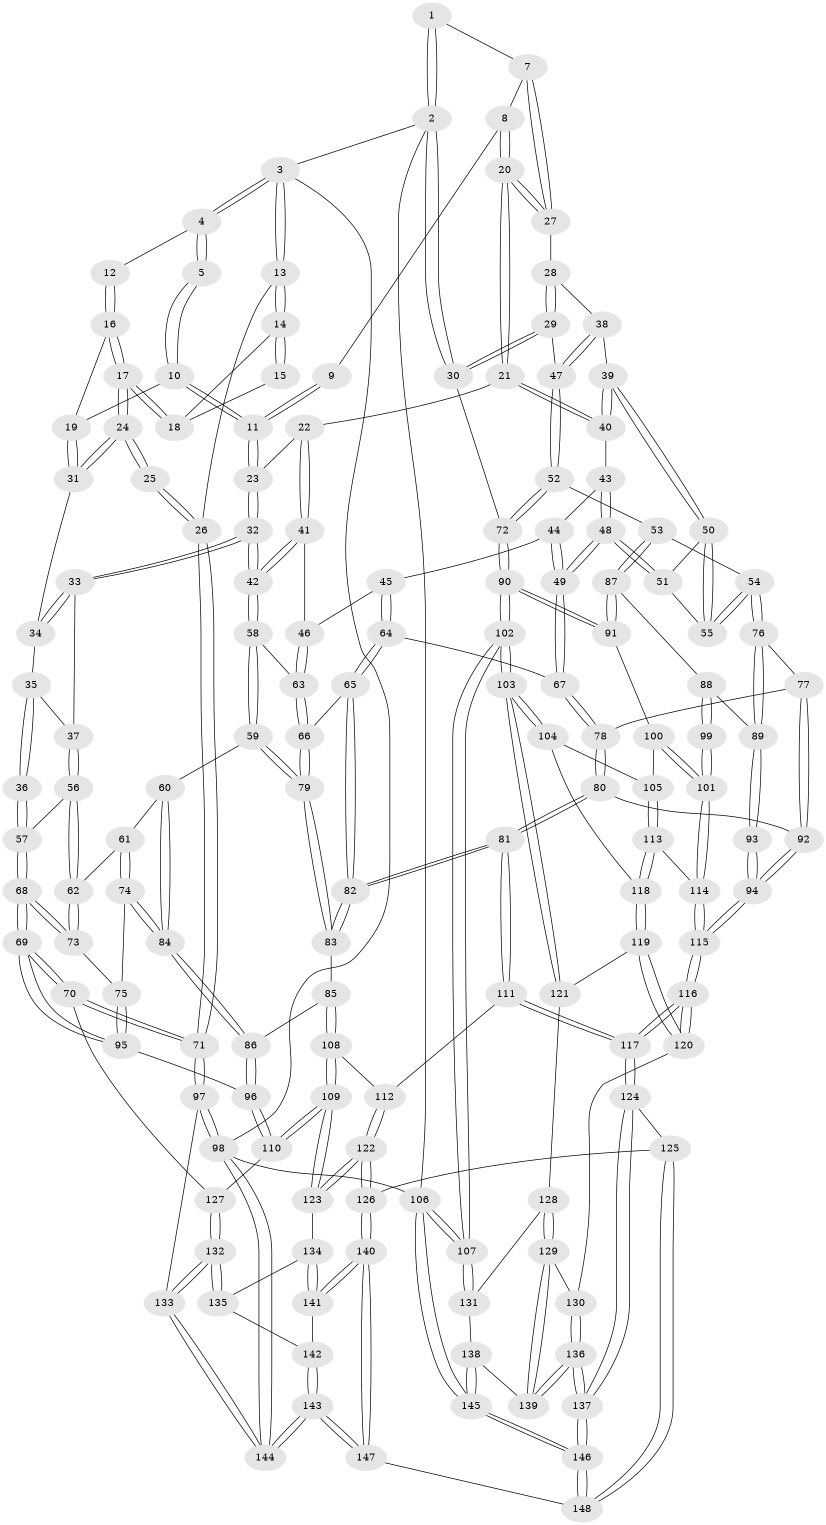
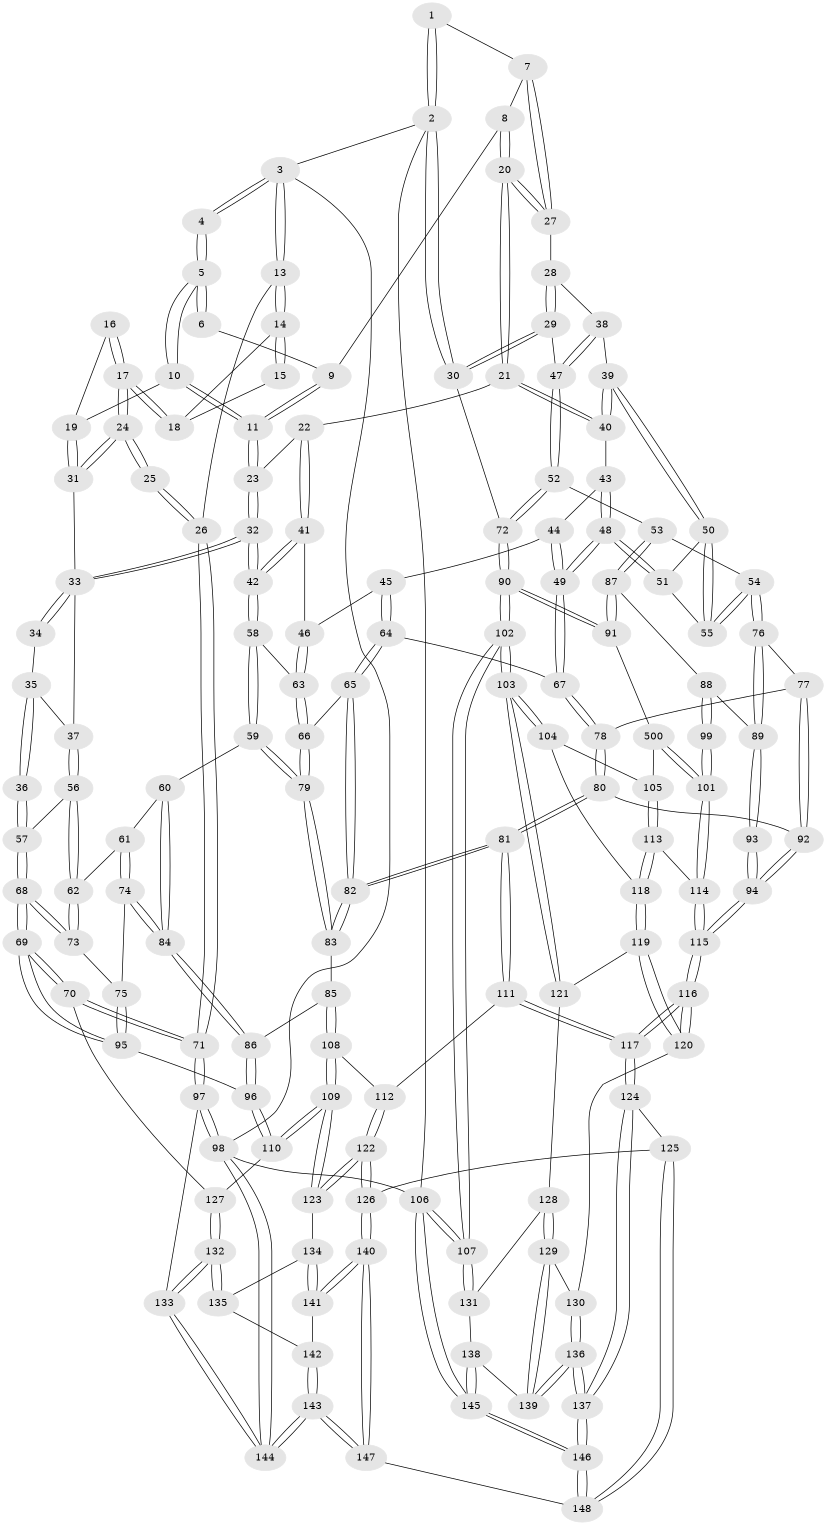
node "12": removed
node "6": added
edge "31" -- "34": now "31" -- "33"
node "100": label "100" -> "500"
